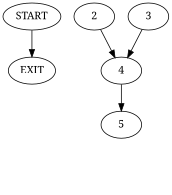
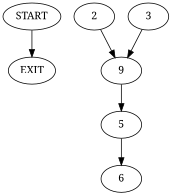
node "4": label "4" -> "9"
node "6": added
